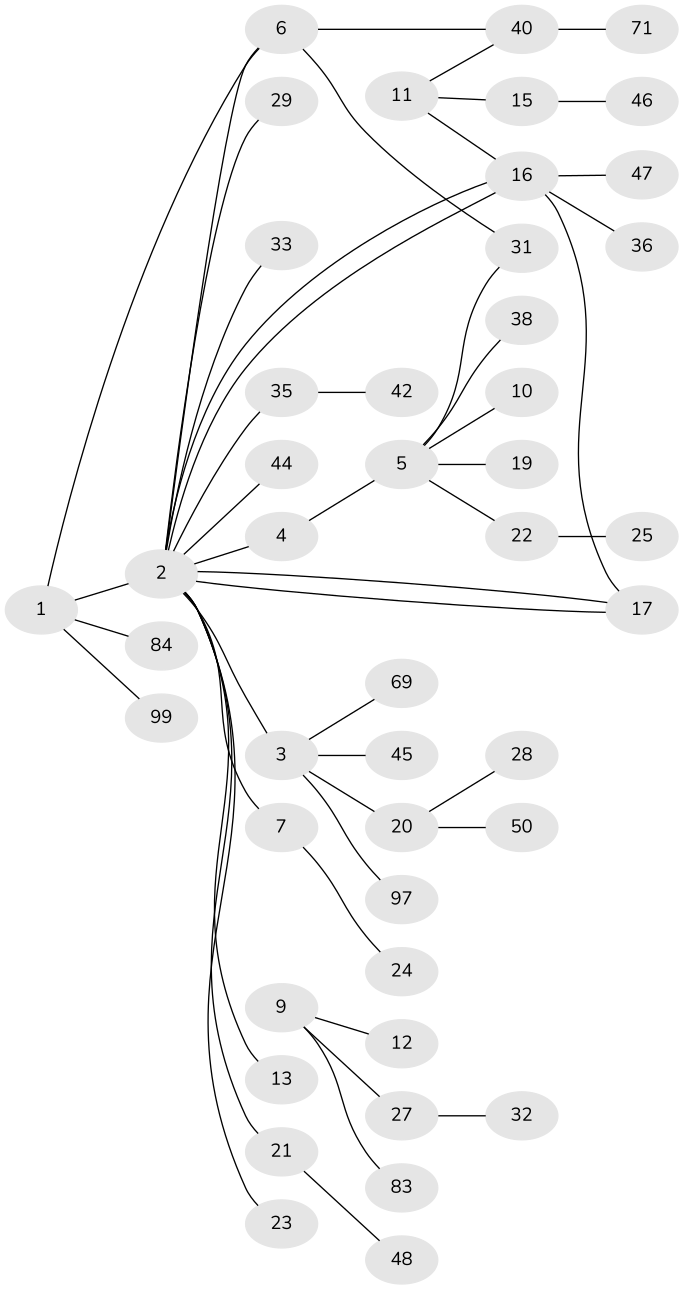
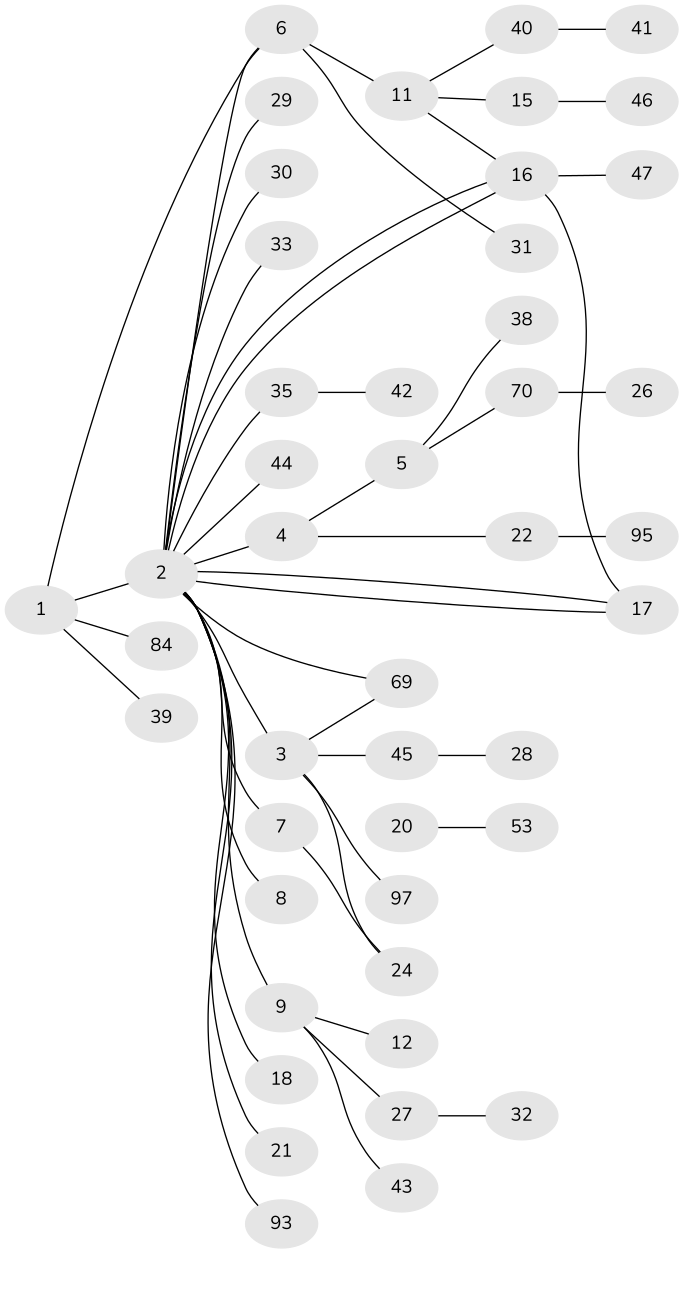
edge "6" -- "40": now "6" -- "11"
node "71": label "71" -> "41"
node "30": added
node "36": removed
edge "31" -- "5": removed
node "10": label "10" -> "70"
node "26": added
node "19": removed
edge "5" -- "22": now "4" -- "22"
node "25": label "25" -> "95"
edge "2" -- "69": added
node "99": label "99" -> "39"
edge "28" -- "20": now "28" -- "45"
edge "3" -- "20": now "3" -- "24"
node "50": label "50" -> "53"
edge "2" -- "9": added
node "8": added
node "13": label "13" -> "18"
node "83": label "83" -> "43"
node "23": label "23" -> "93"
node "48": removed
